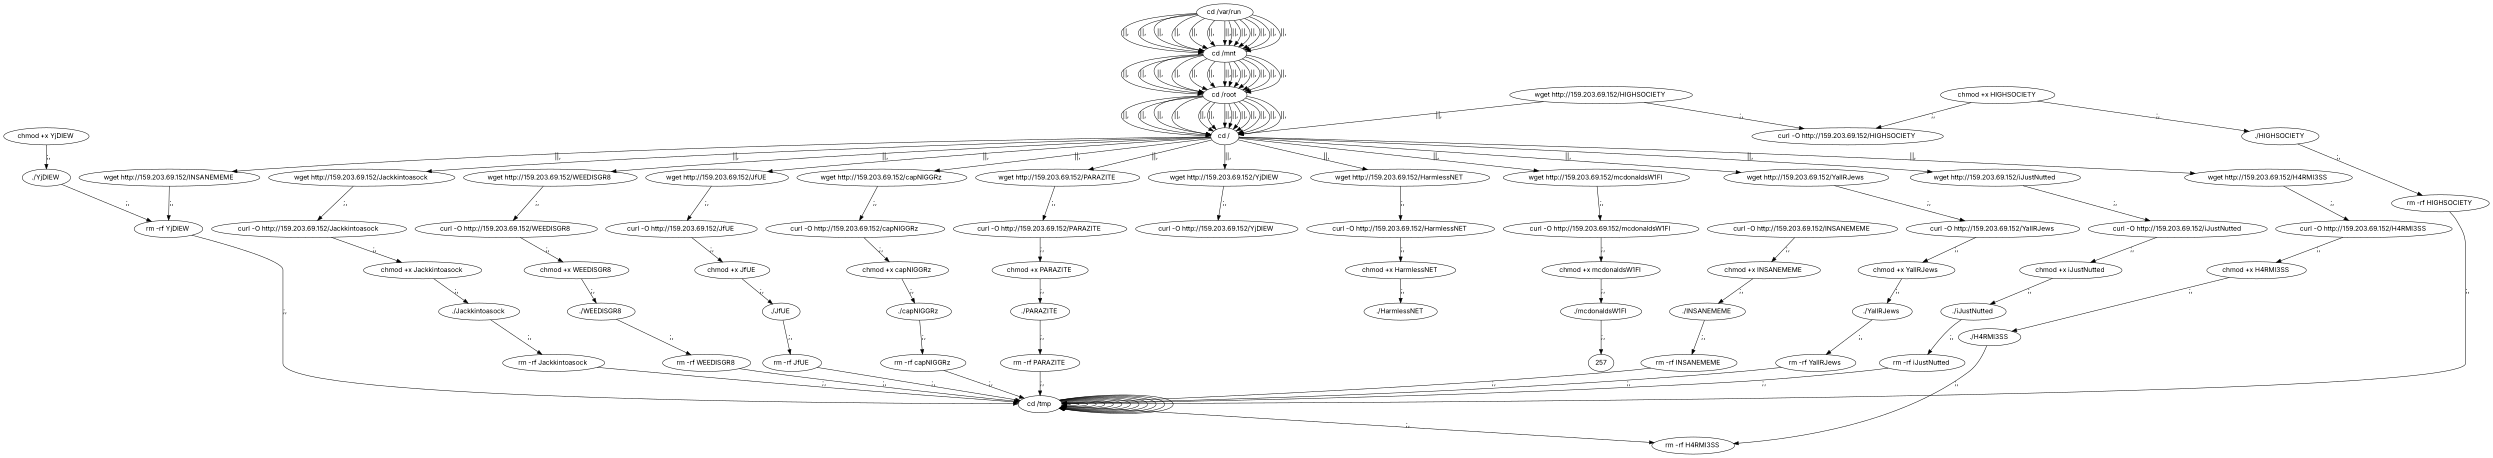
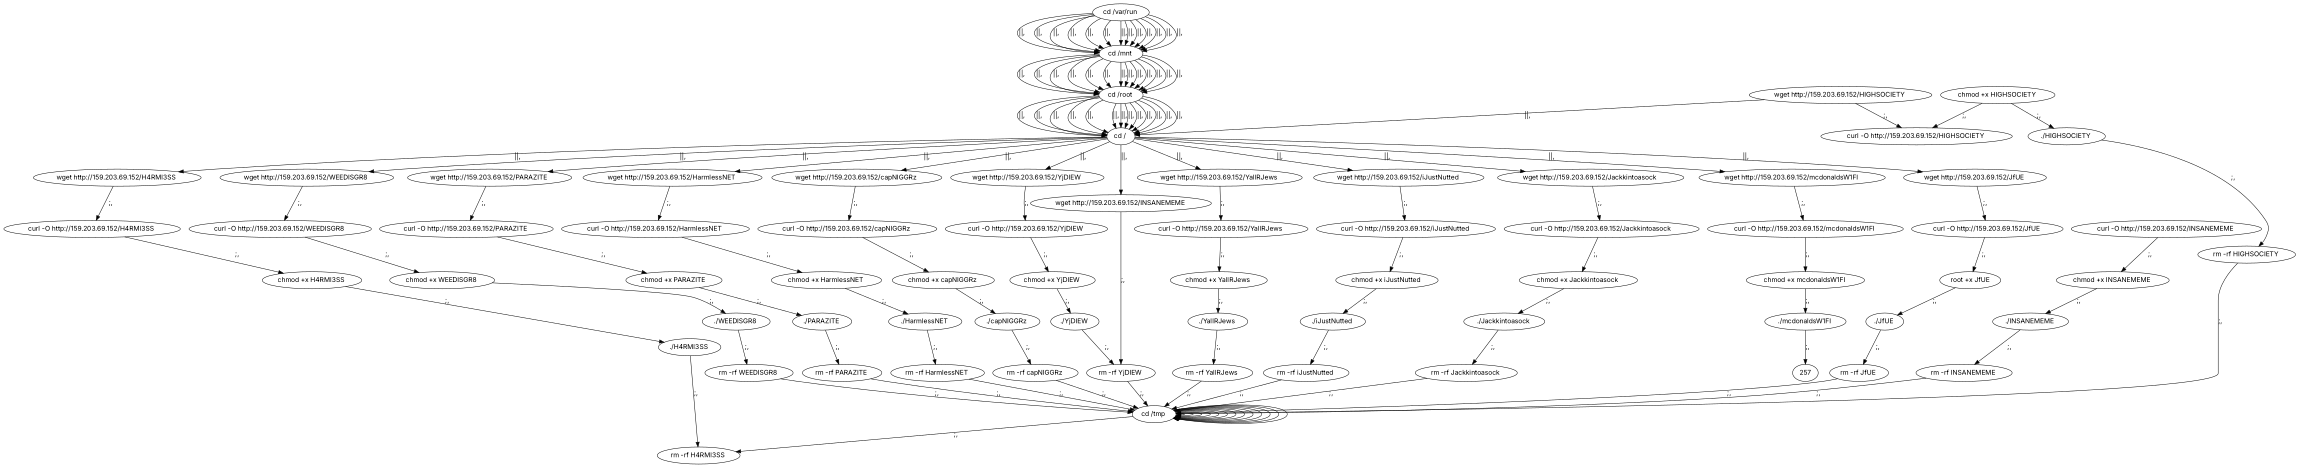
edge "curl -O http://159.203.69.152/YjDIEW" -> "chmod +x YjDIEW": added, label ";,"
node "chmod +x JfUE": label "chmod +x JfUE" -> "root +x JfUE"
node "rm -rf HarmlessNET": added
